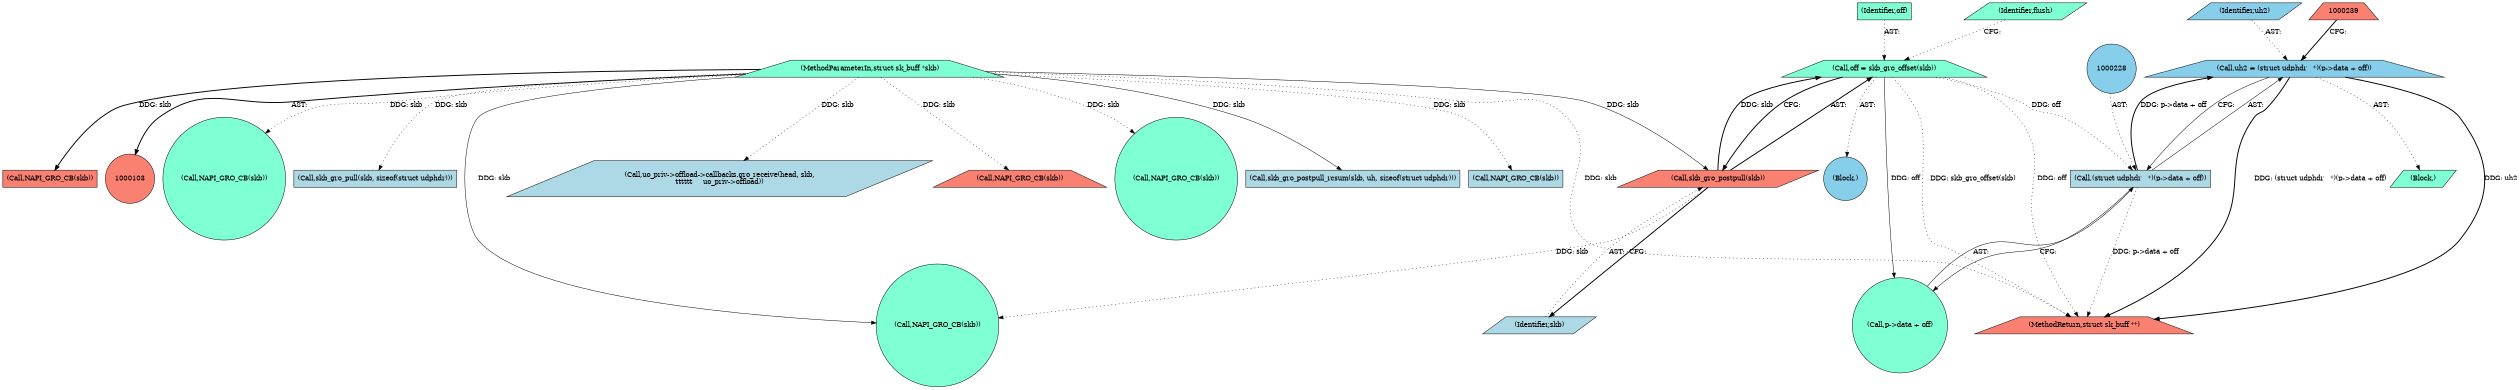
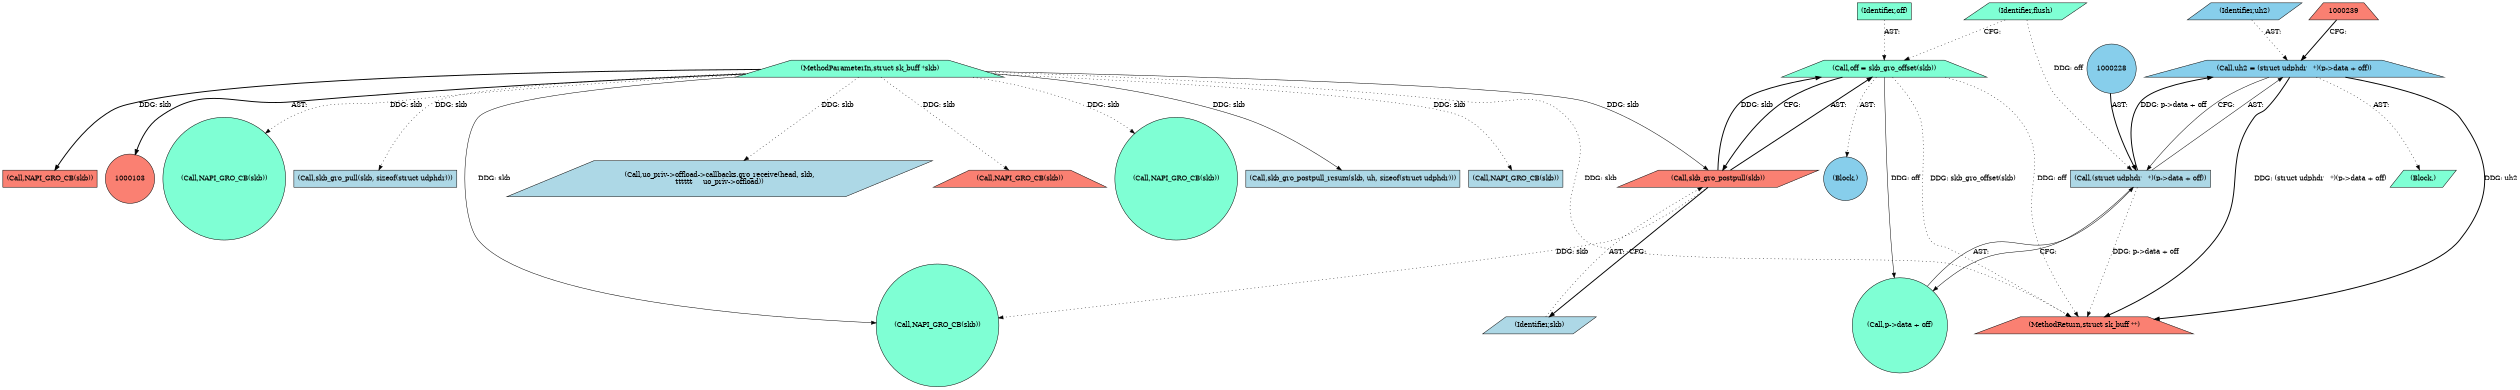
edge "(Call,off = skb_gro_offset(skb))" -> "(Call,(struct udphdr   *)(p->data + off))": now "(Identifier,flush)" -> "(Call,(struct udphdr   *)(p->data + off))"
edge "1000228" -> "(Call,(struct udphdr   *)(p->data + off))": style dotted -> bold
